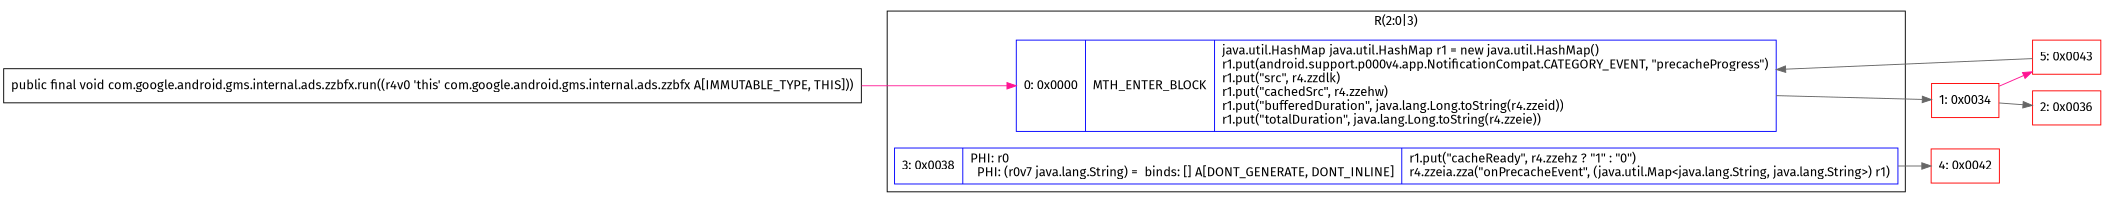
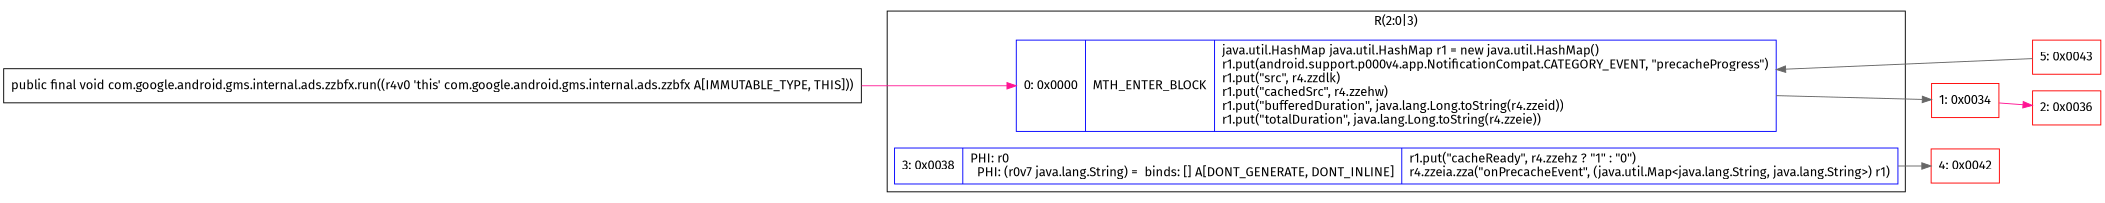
edge "1: 0x0034" -> "5: 0x0043": removed
edge "1: 0x0034" -> "2: 0x0036": color gray40 -> deeppink
